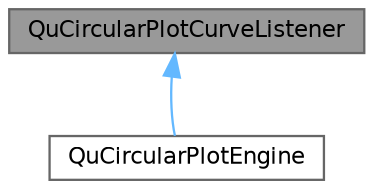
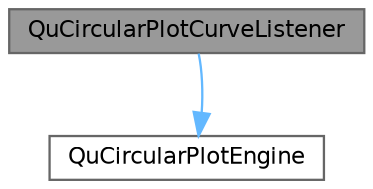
edge "QuCircularPlotEngine" -> "QuCircularPlotCurveListener": reversed
